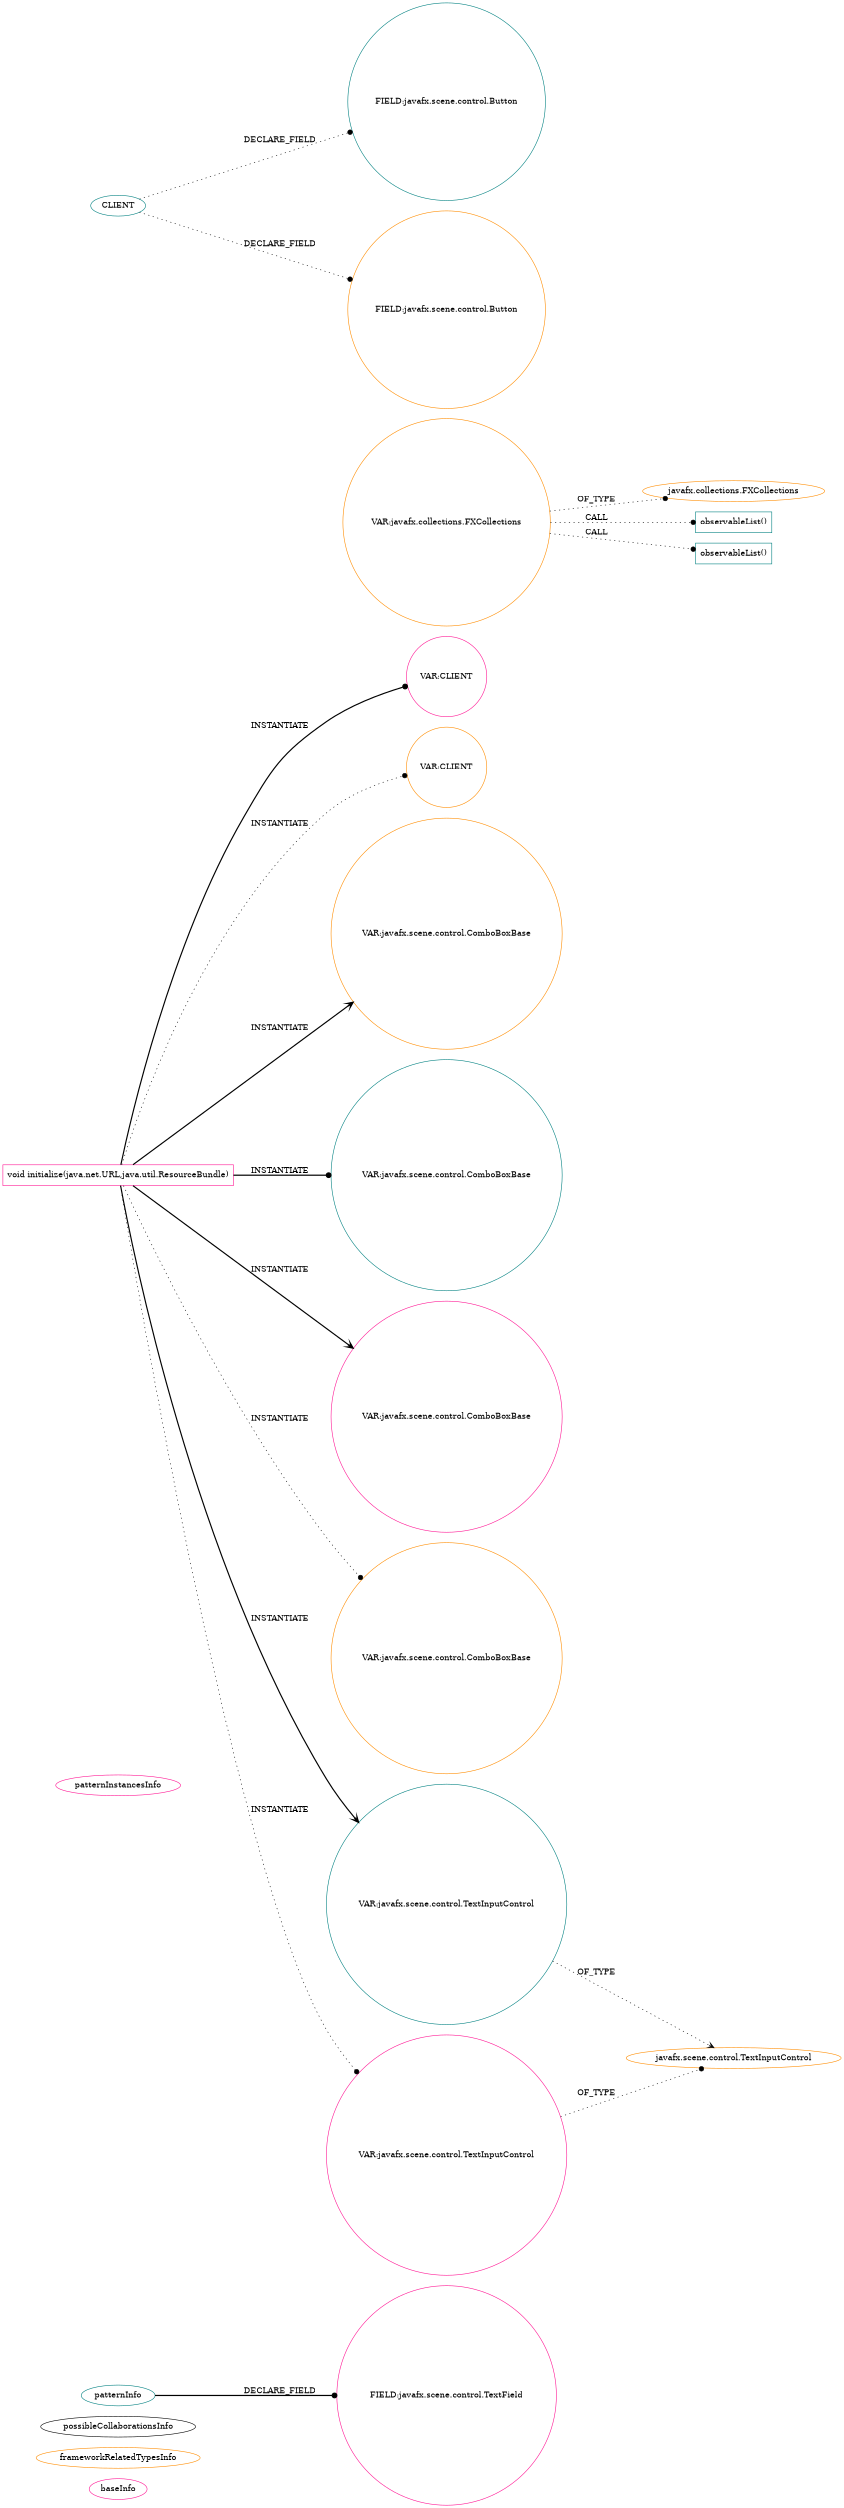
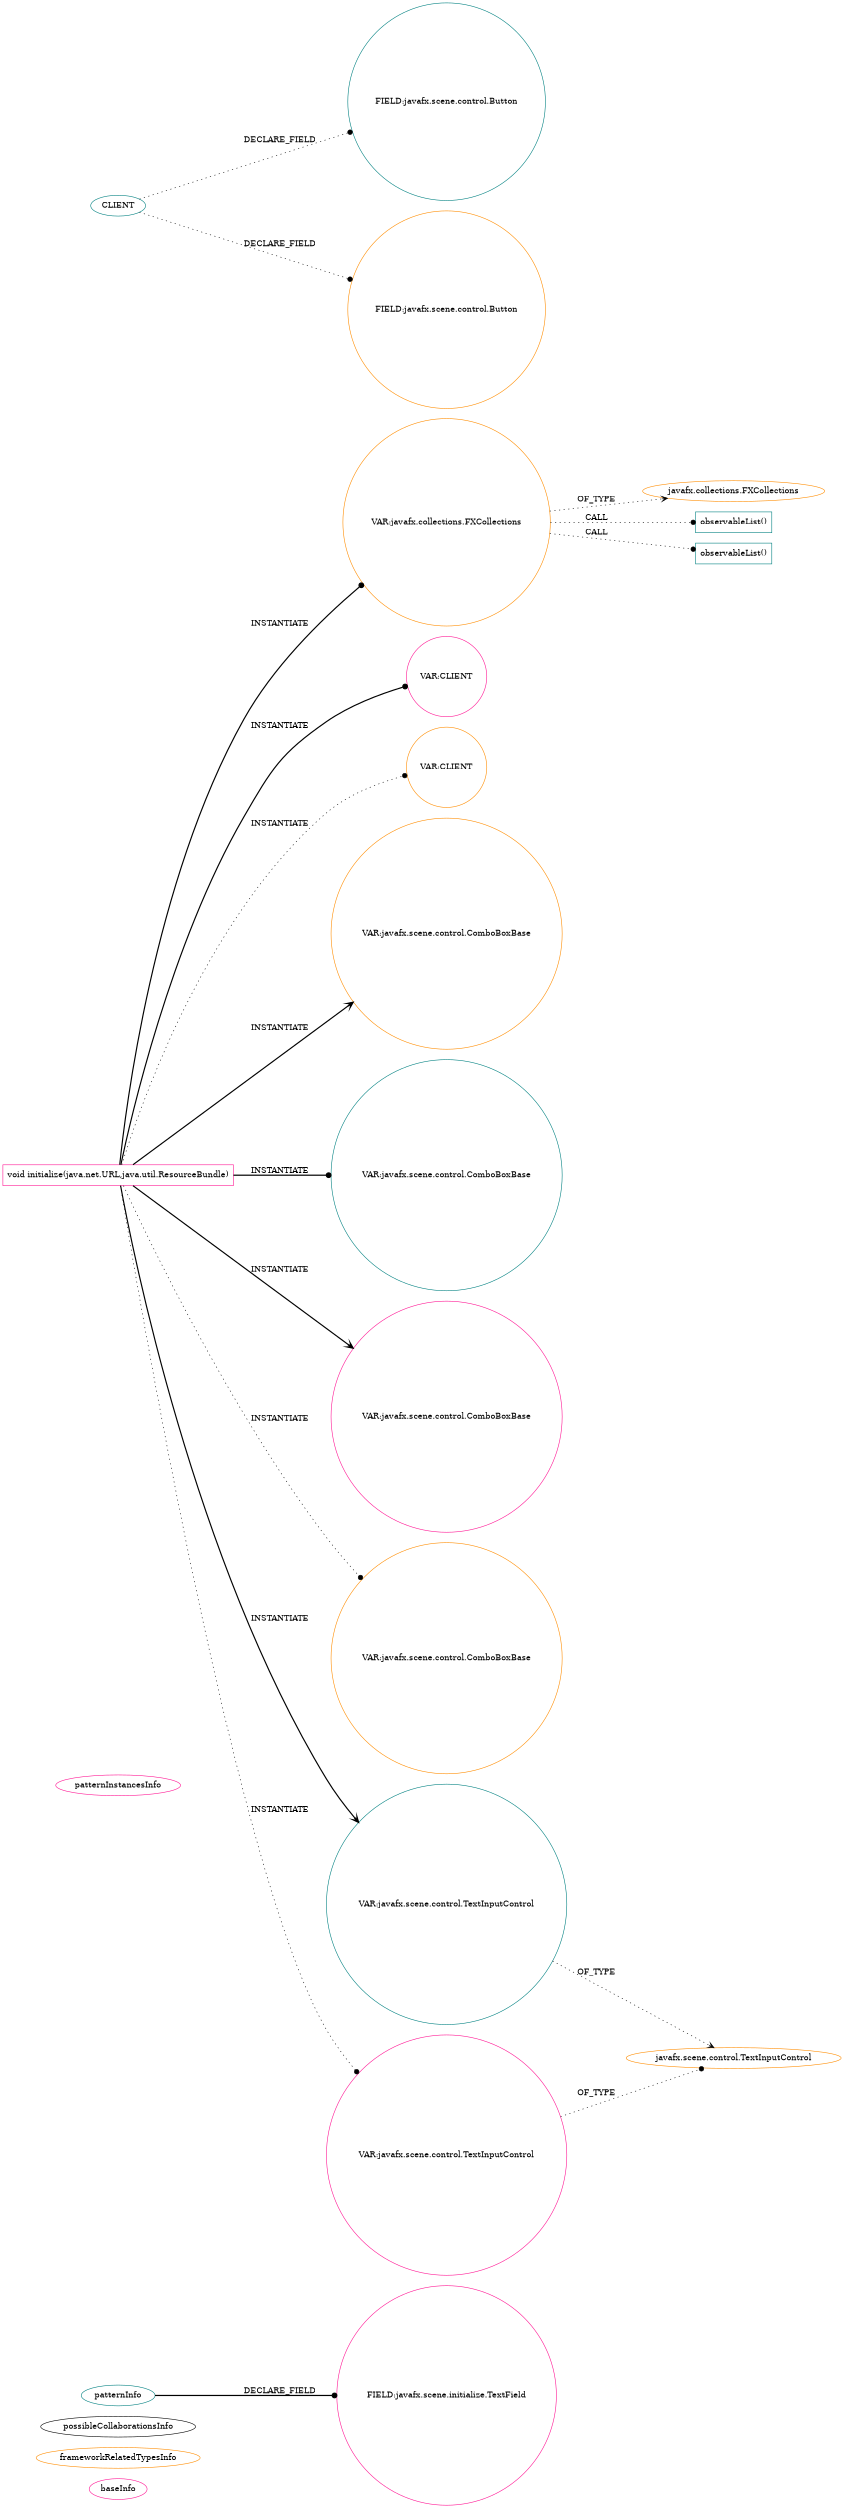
edge "VAR:javafx.collections.FXCollections" -> "javafx.collections.FXCollections": arrowhead dot -> vee
edge "void initialize(java.net.URL,java.util.ResourceBundle)" -> "VAR:javafx.collections.FXCollections": added, label "INSTANTIATE"
node "FIELD:javafx.scene.control.TextField": label "FIELD:javafx.scene.control.TextField" -> "FIELD:javafx.scene.initialize.TextField"
